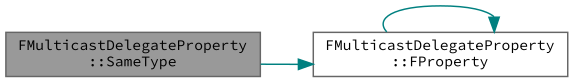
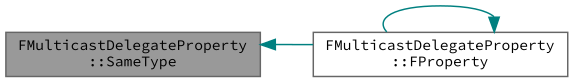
edge "FMulticastDelegateProperty ::SameType" -> "FMulticastDelegateProperty ::FProperty": reversed
